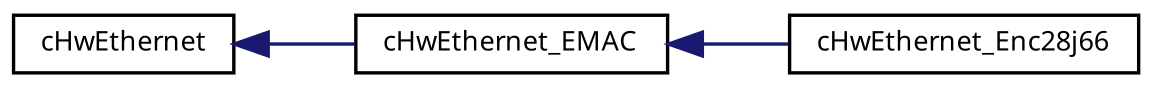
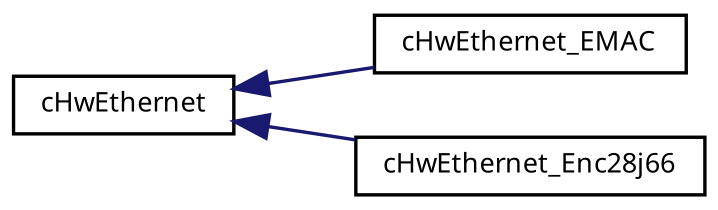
edge "cHwEthernet_Enc28j66" -> "cHwEthernet_EMAC": now "cHwEthernet_Enc28j66" -> "cHwEthernet"
